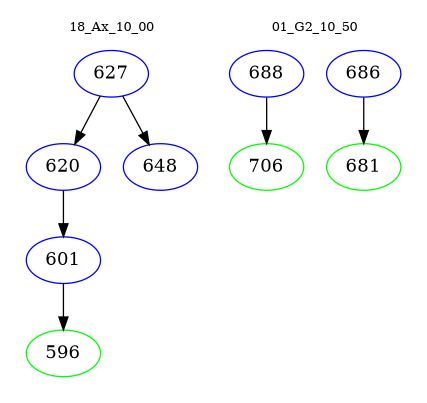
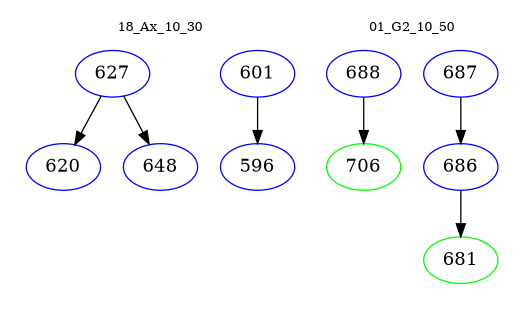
cluster "18_Ax_10_00": label "18_Ax_10_00" -> "18_Ax_10_30"
node "687": added
edge "620" -> "601": removed
node "596": color green -> blue
